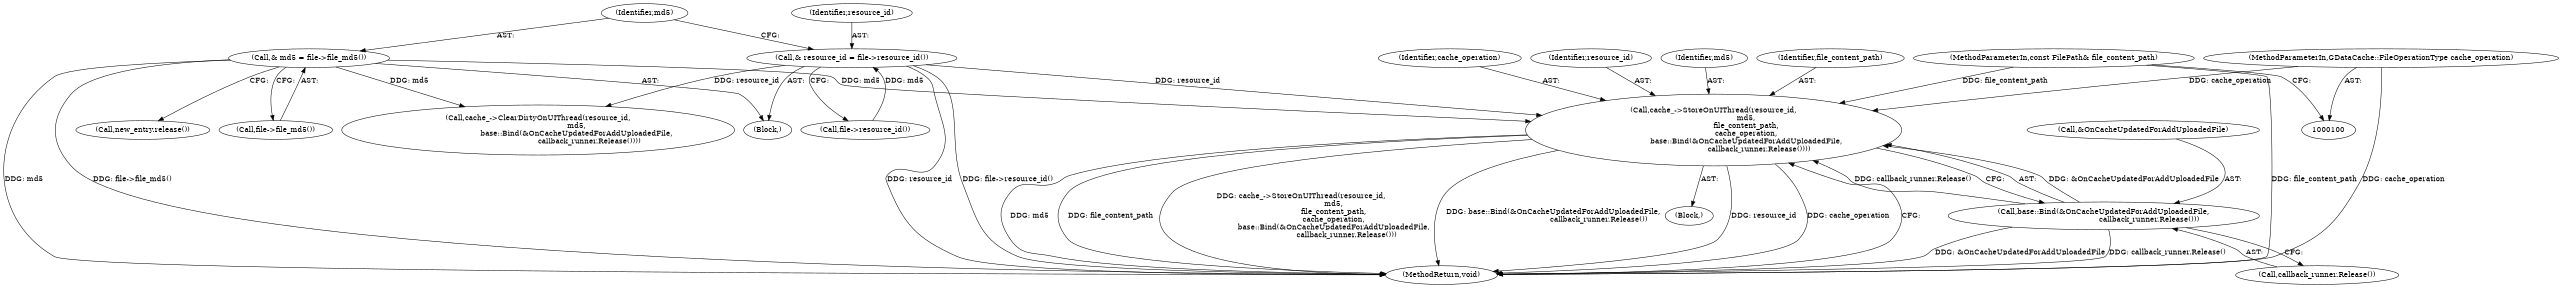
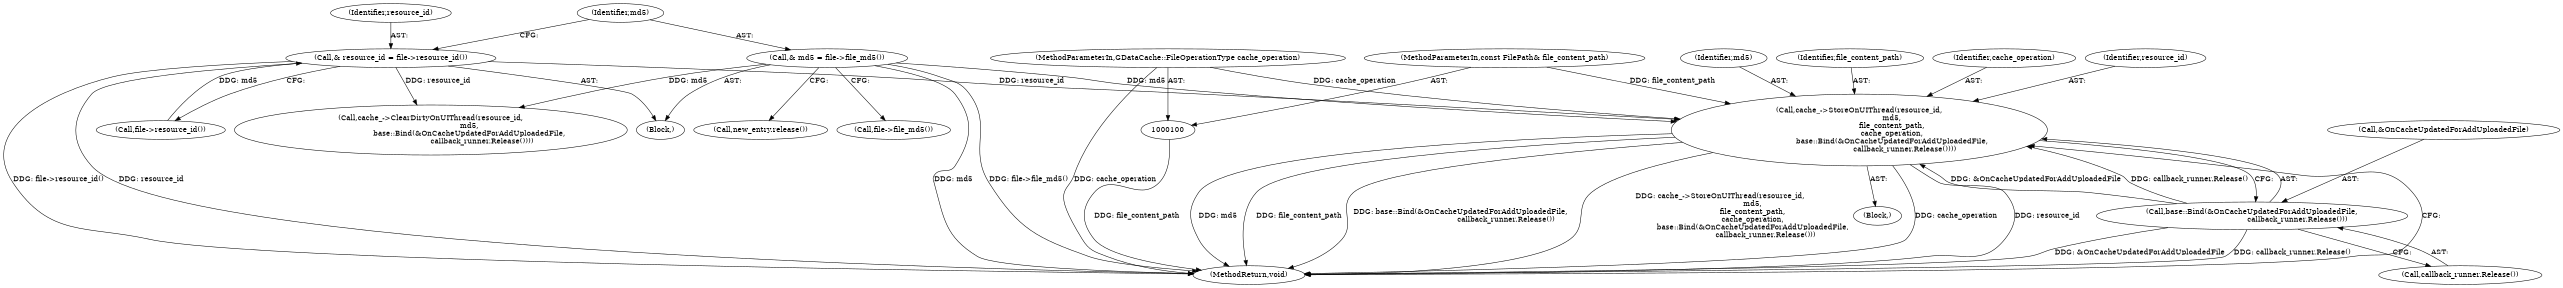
edge "(MethodParameterIn,const FilePath& file_content_path)" -> "1000100": label "CFG: " -> "AST: "
edge "(Call,file->file_md5())" -> "(Call,& md5 = file->file_md5())": removed, label "AST:"
edge "(MethodParameterIn,const FilePath& file_content_path)" -> "(MethodReturn,void)": now "1000100" -> "(MethodReturn,void)"
